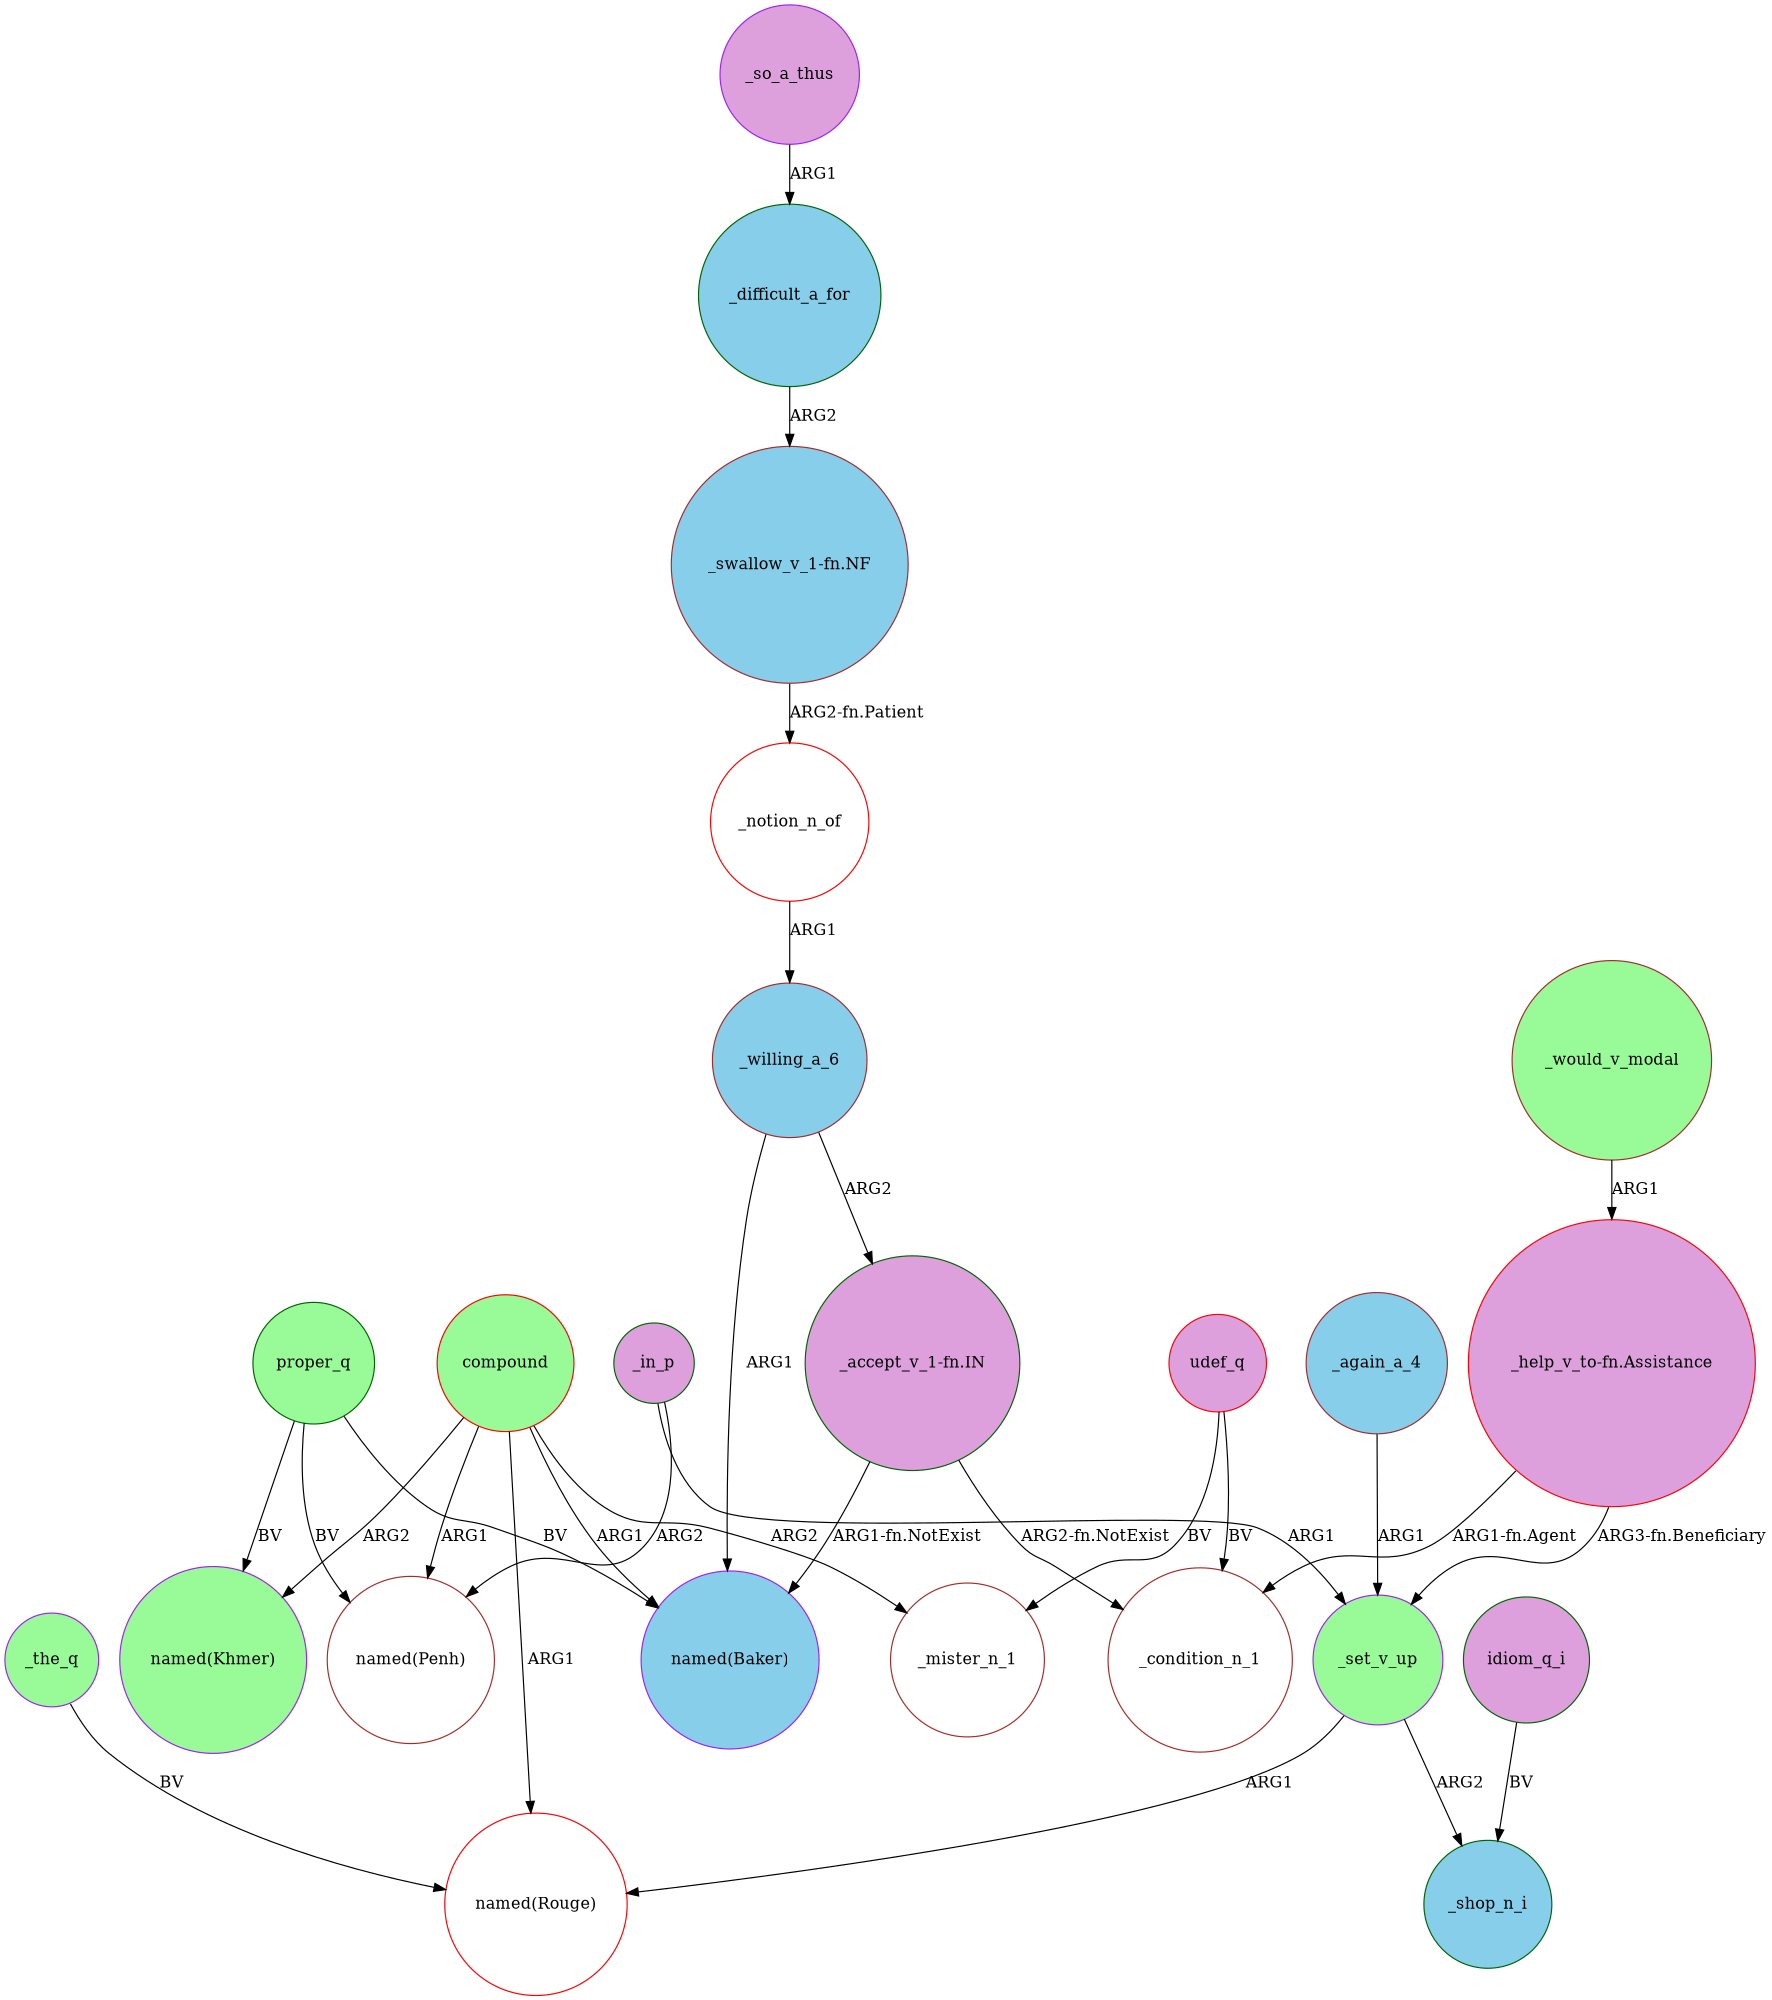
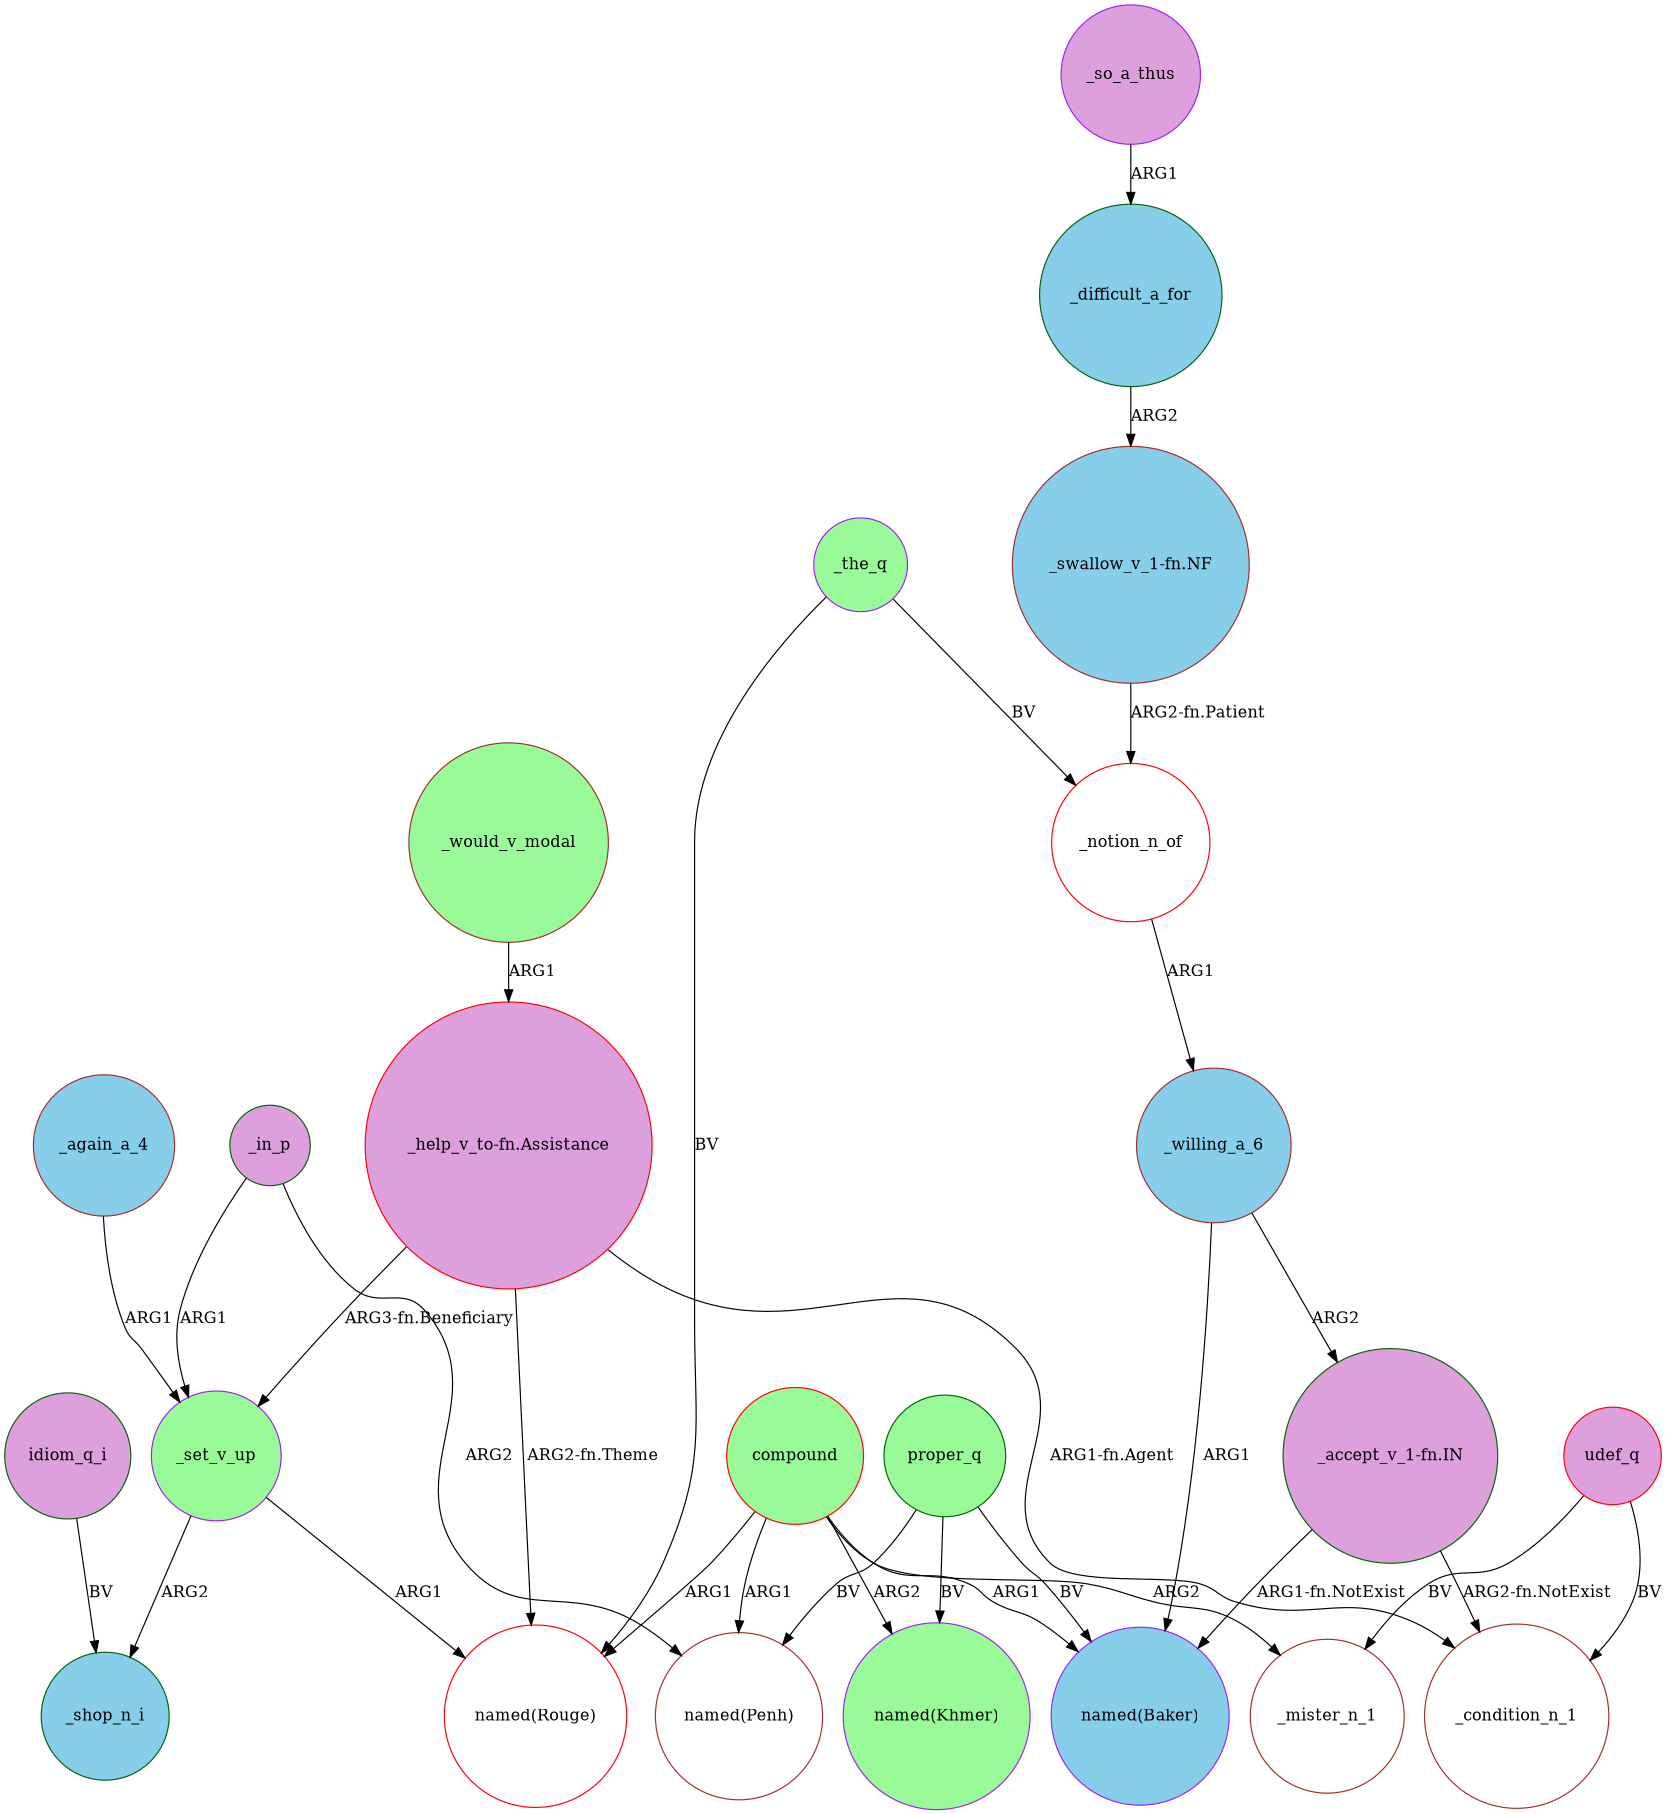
edge "_the_q" -> "_notion_n_of": added, label "BV"
edge "_help_v_to-fn.Assistance" -> "named(Rouge)": added, label "ARG2-fn.Theme"
